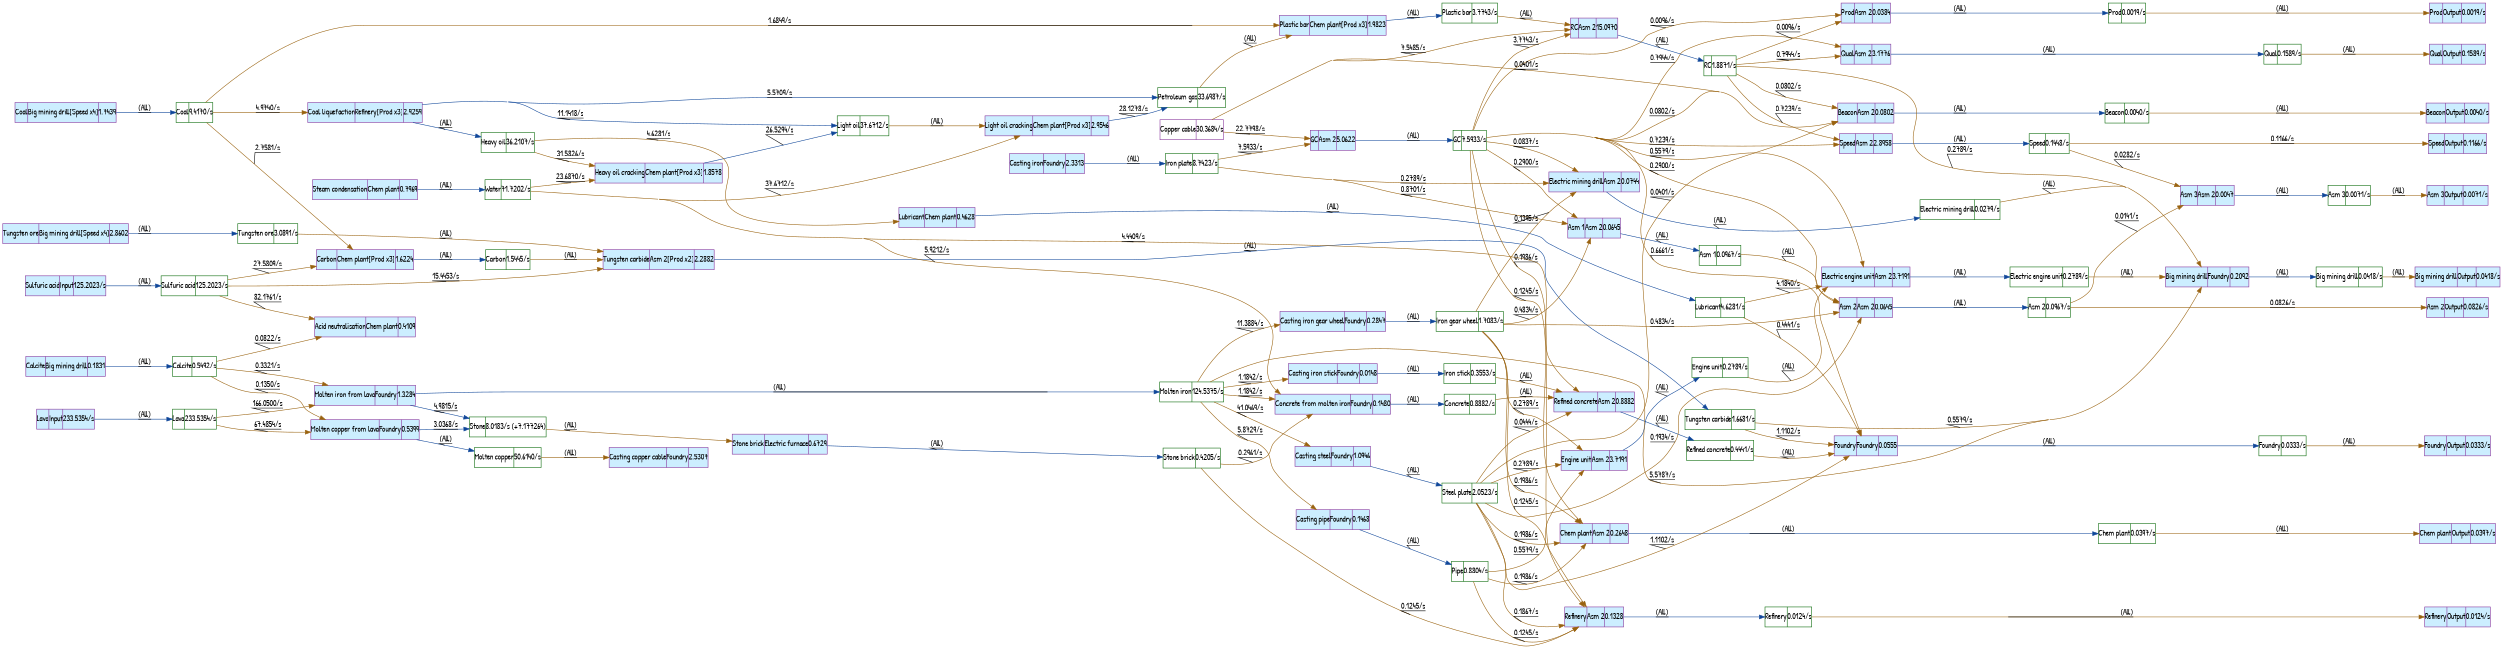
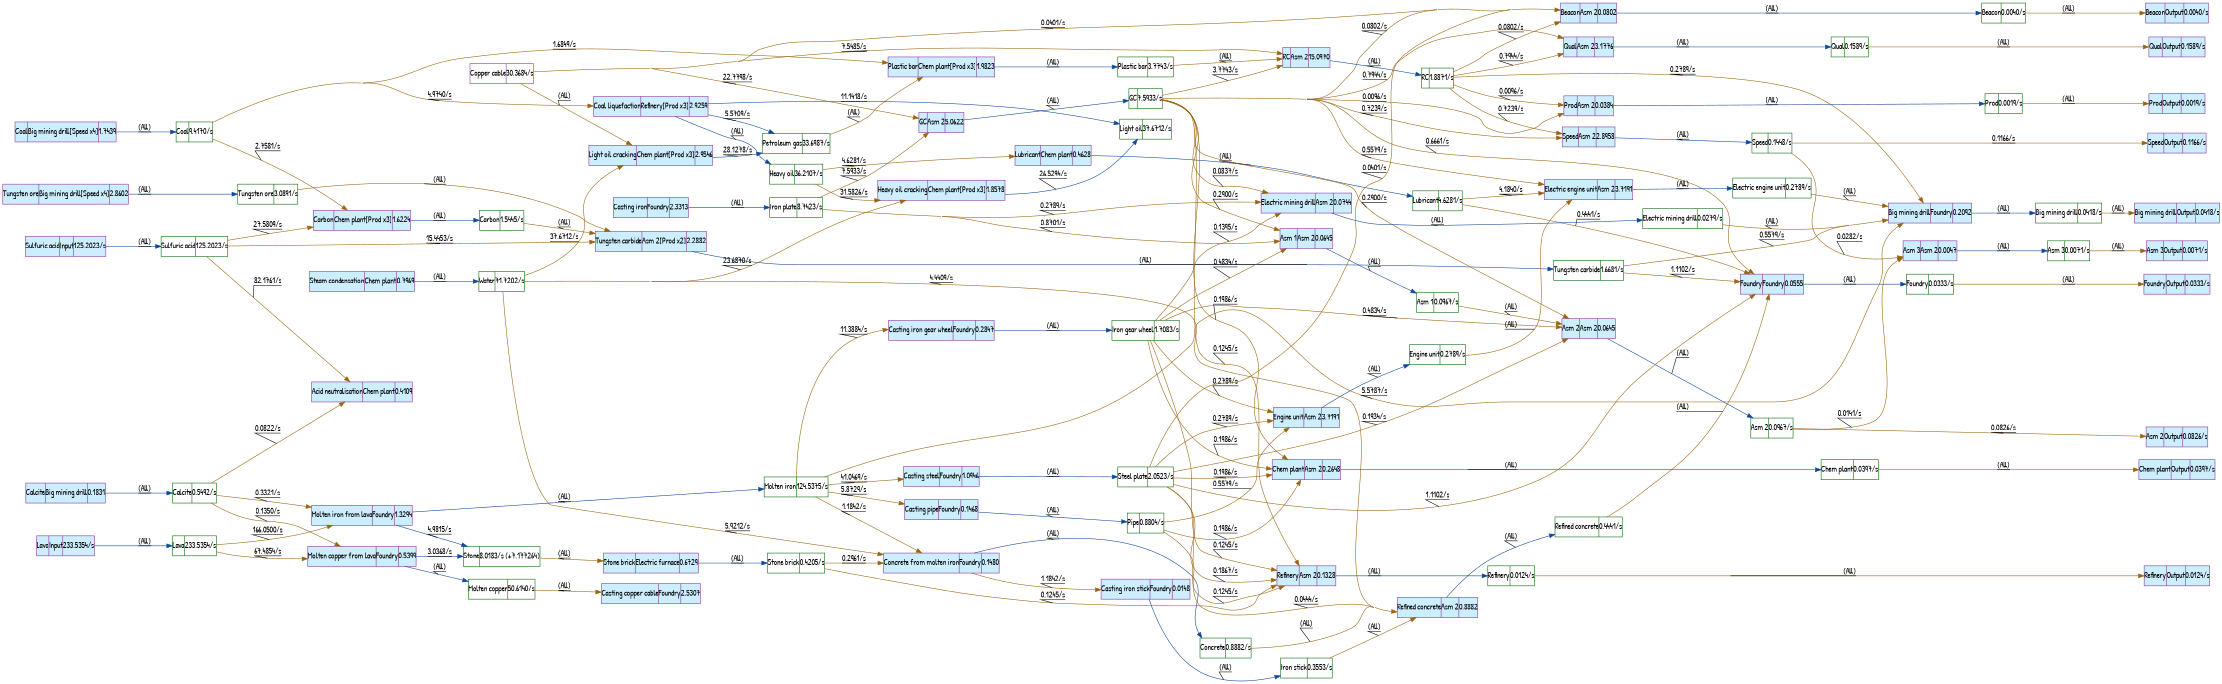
edge "Light oil" -> "Light oil cracking": now "Copper cable" -> "Light oil cracking"
edge "Molten iron" -> "Casting iron stick": now "Concrete from molten iron" -> "Casting iron stick"
node "Molten iron from lava": text "1.3284" -> "1.3294"
